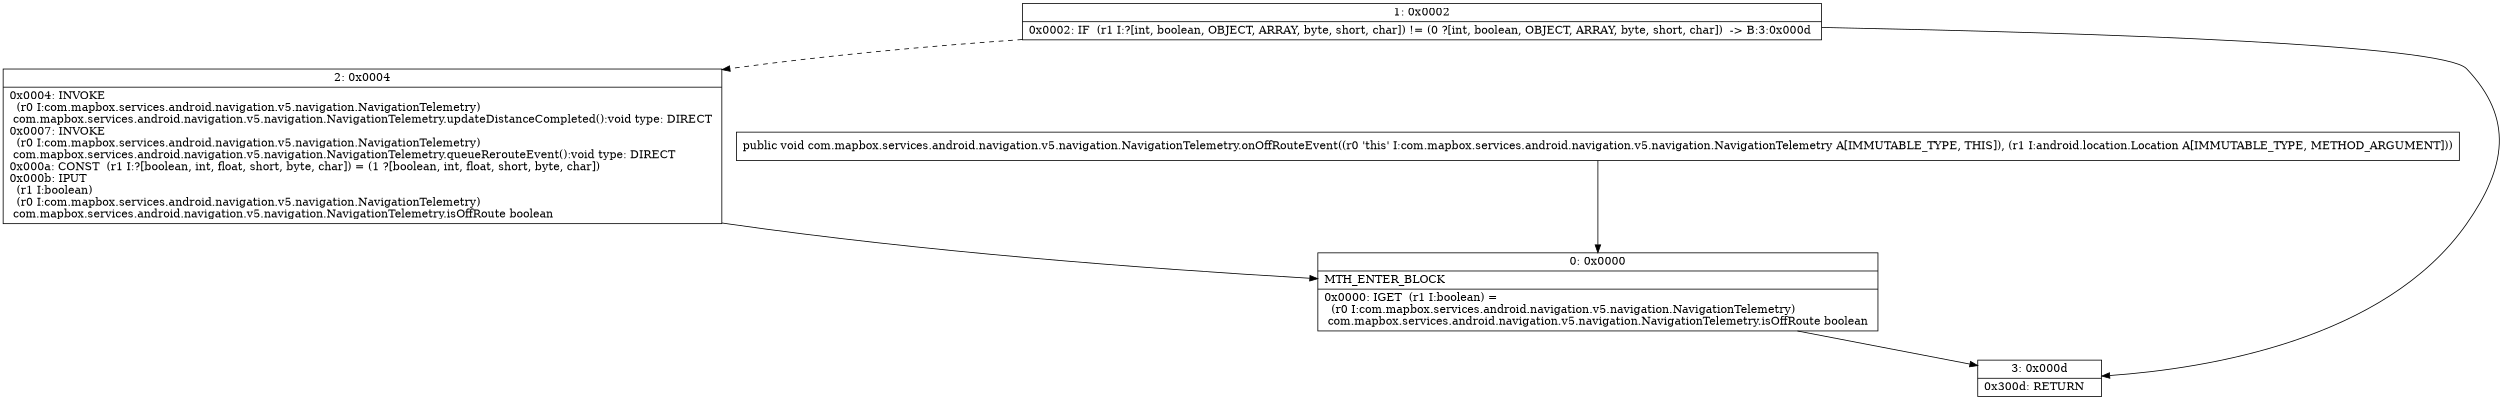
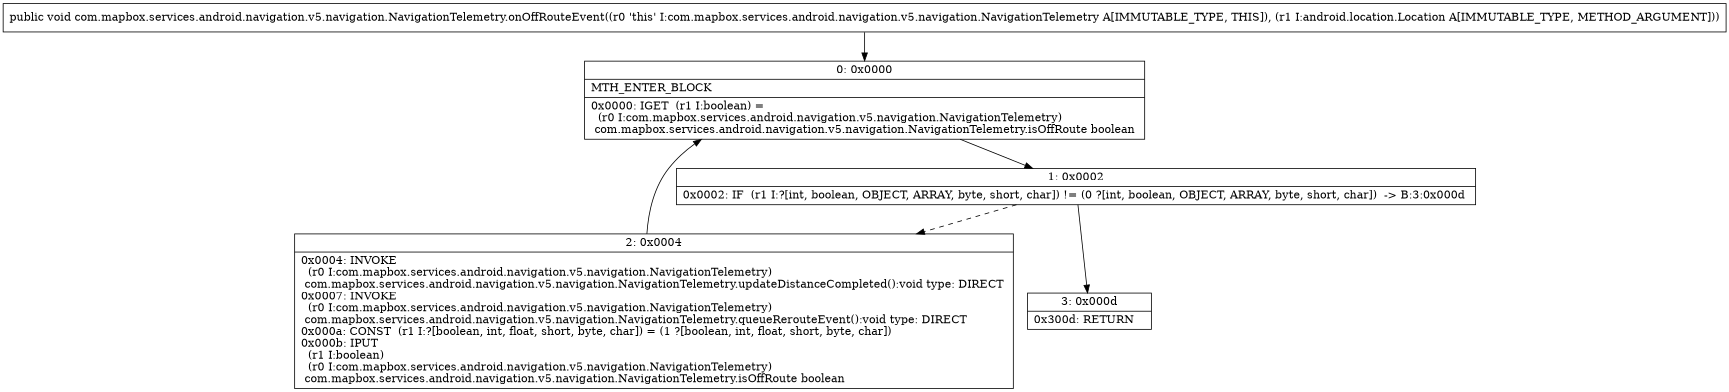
edge "0: 0x0000" -> "3: 0x000d": now "0: 0x0000" -> "1: 0x0002"
